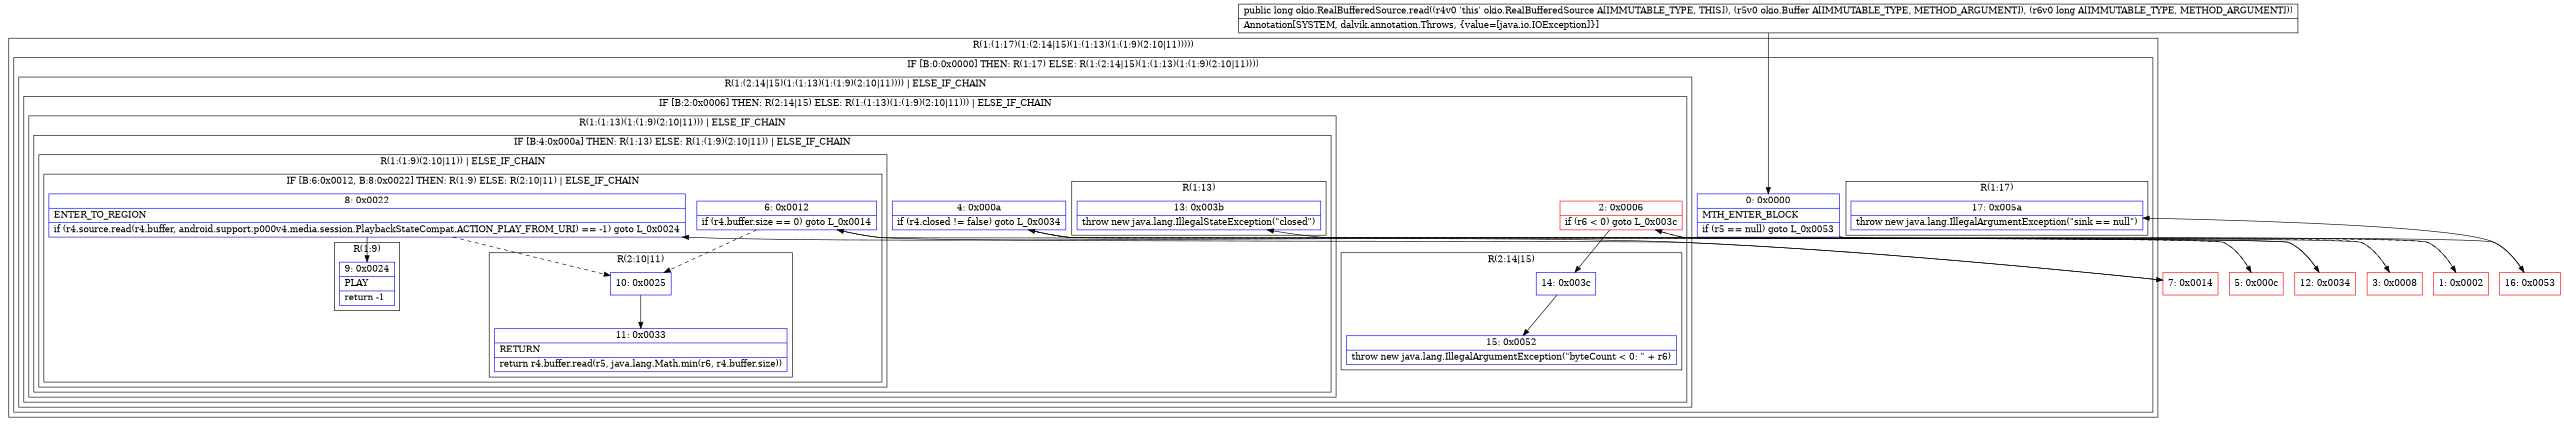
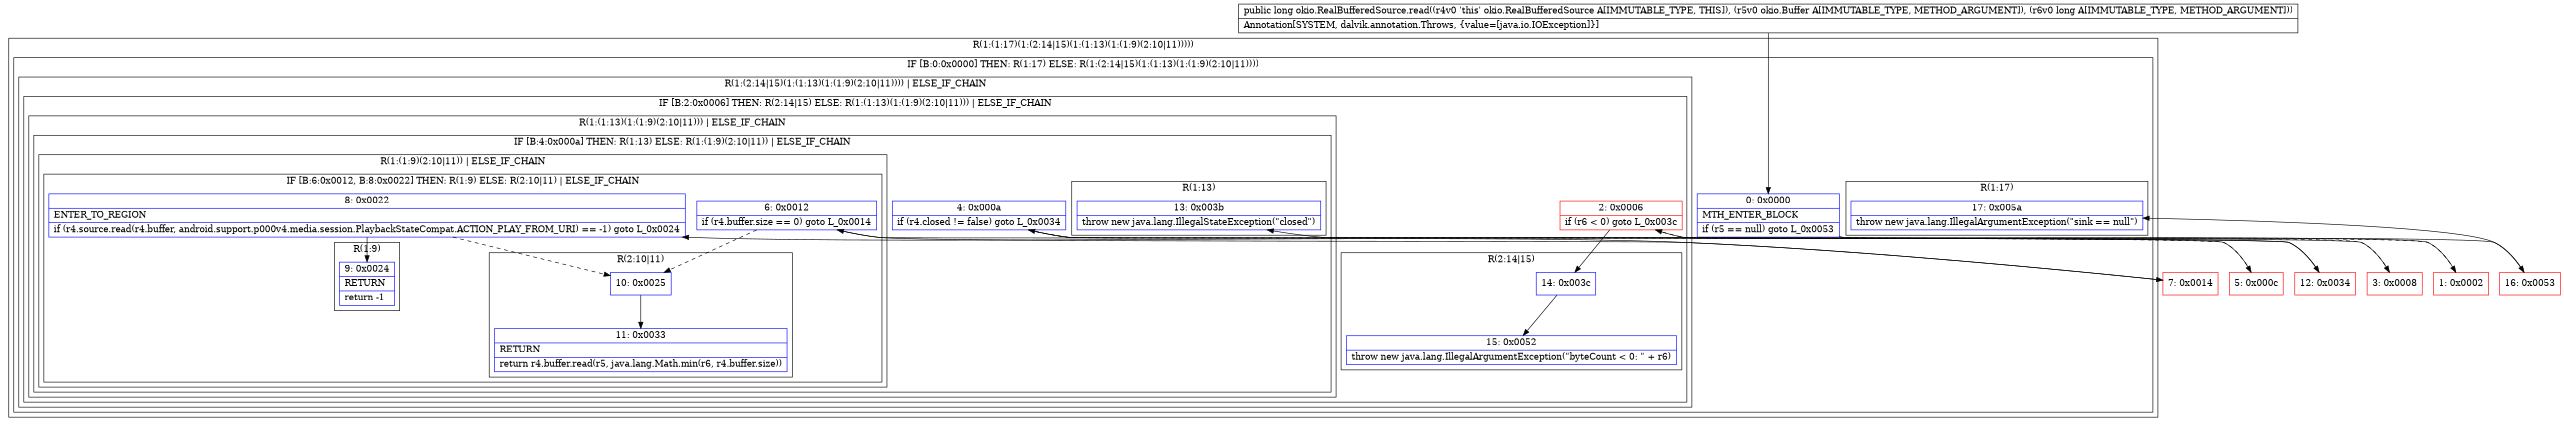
node "9: 0x0024": text "PLAY" -> "RETURN"
